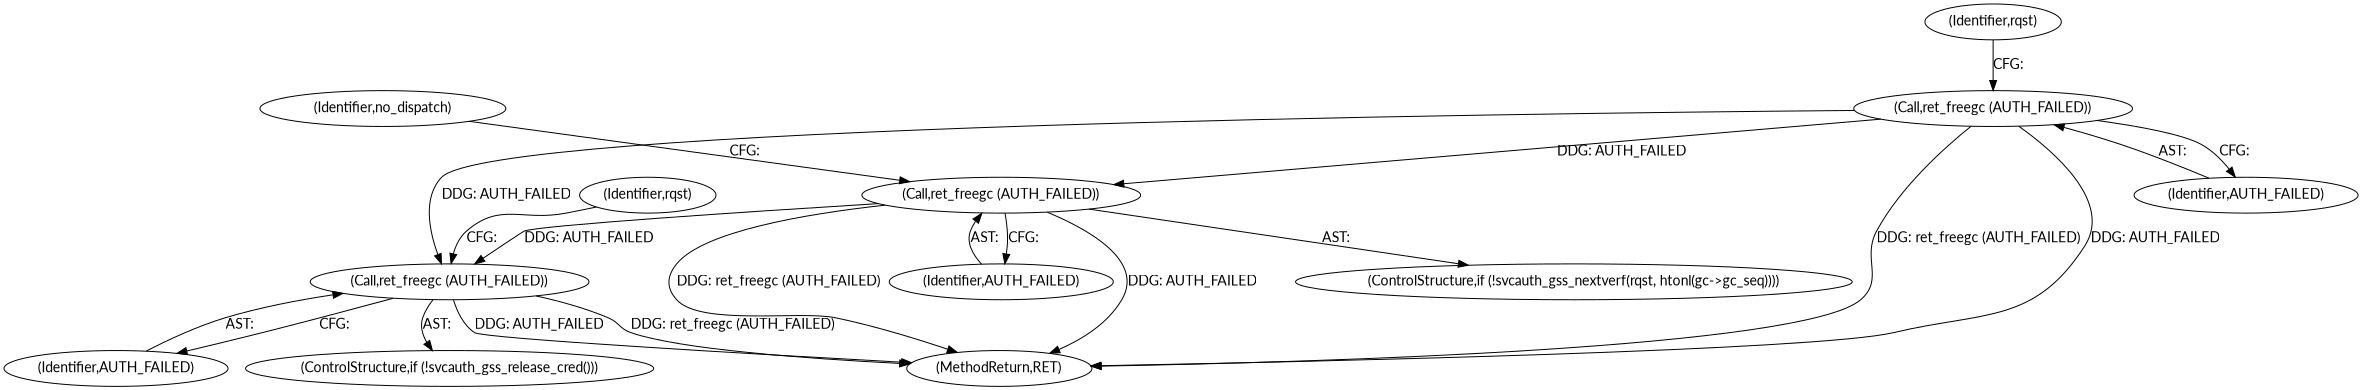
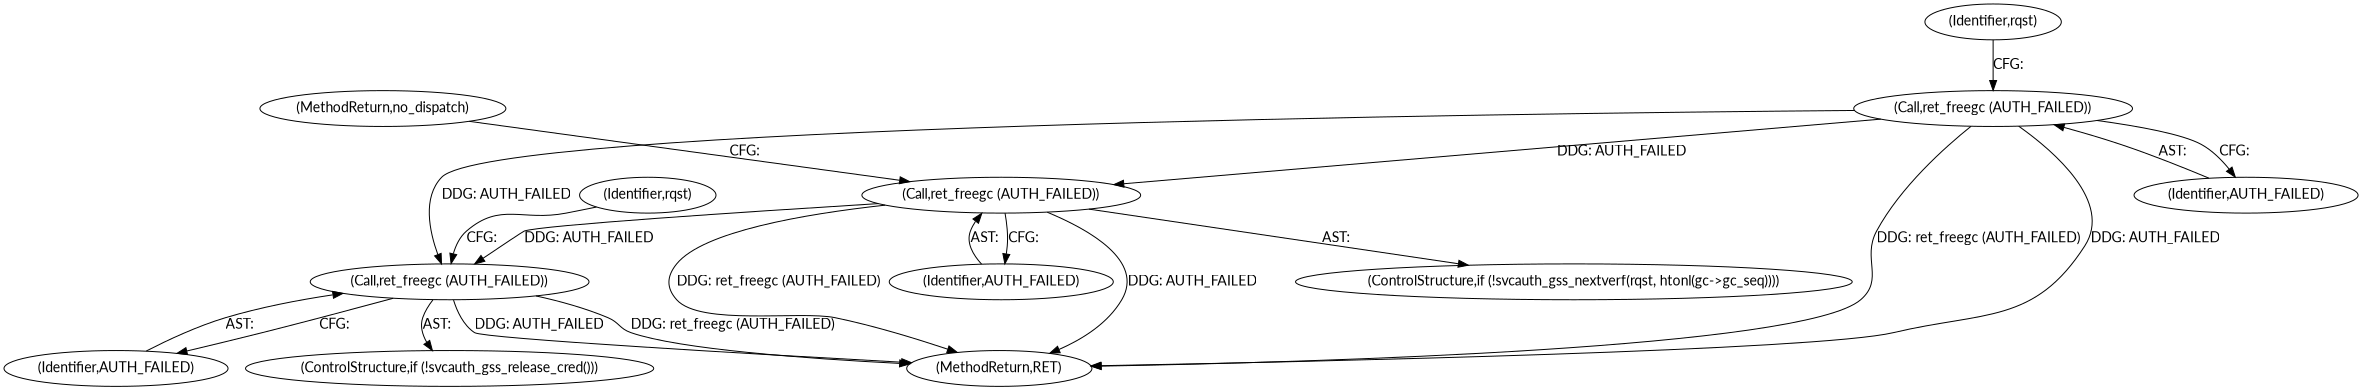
node "(Identifier,no_dispatch)": label "(Identifier,no_dispatch)" -> "(MethodReturn,no_dispatch)"
